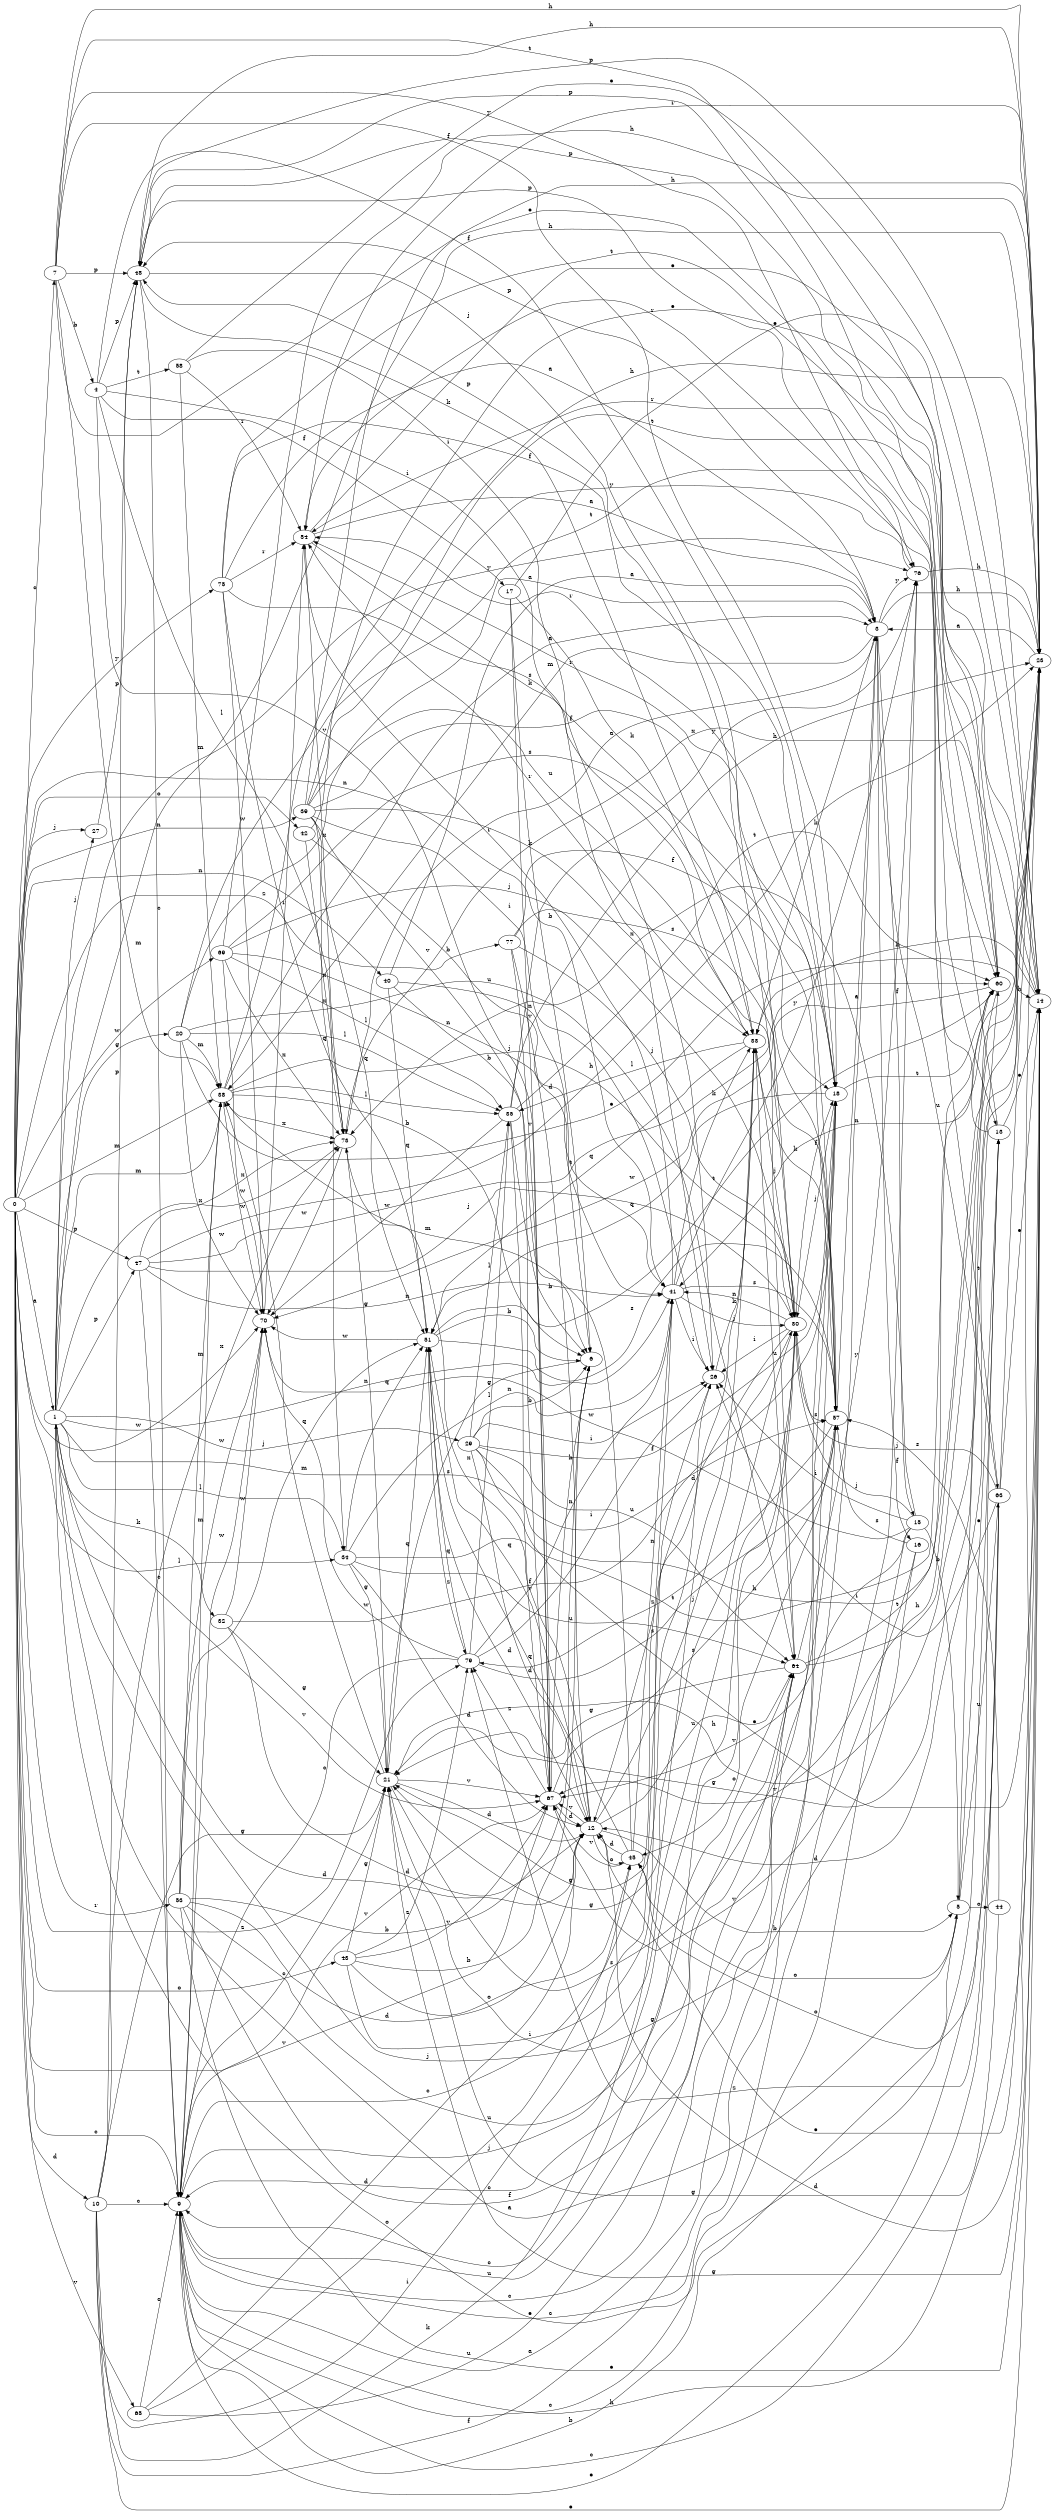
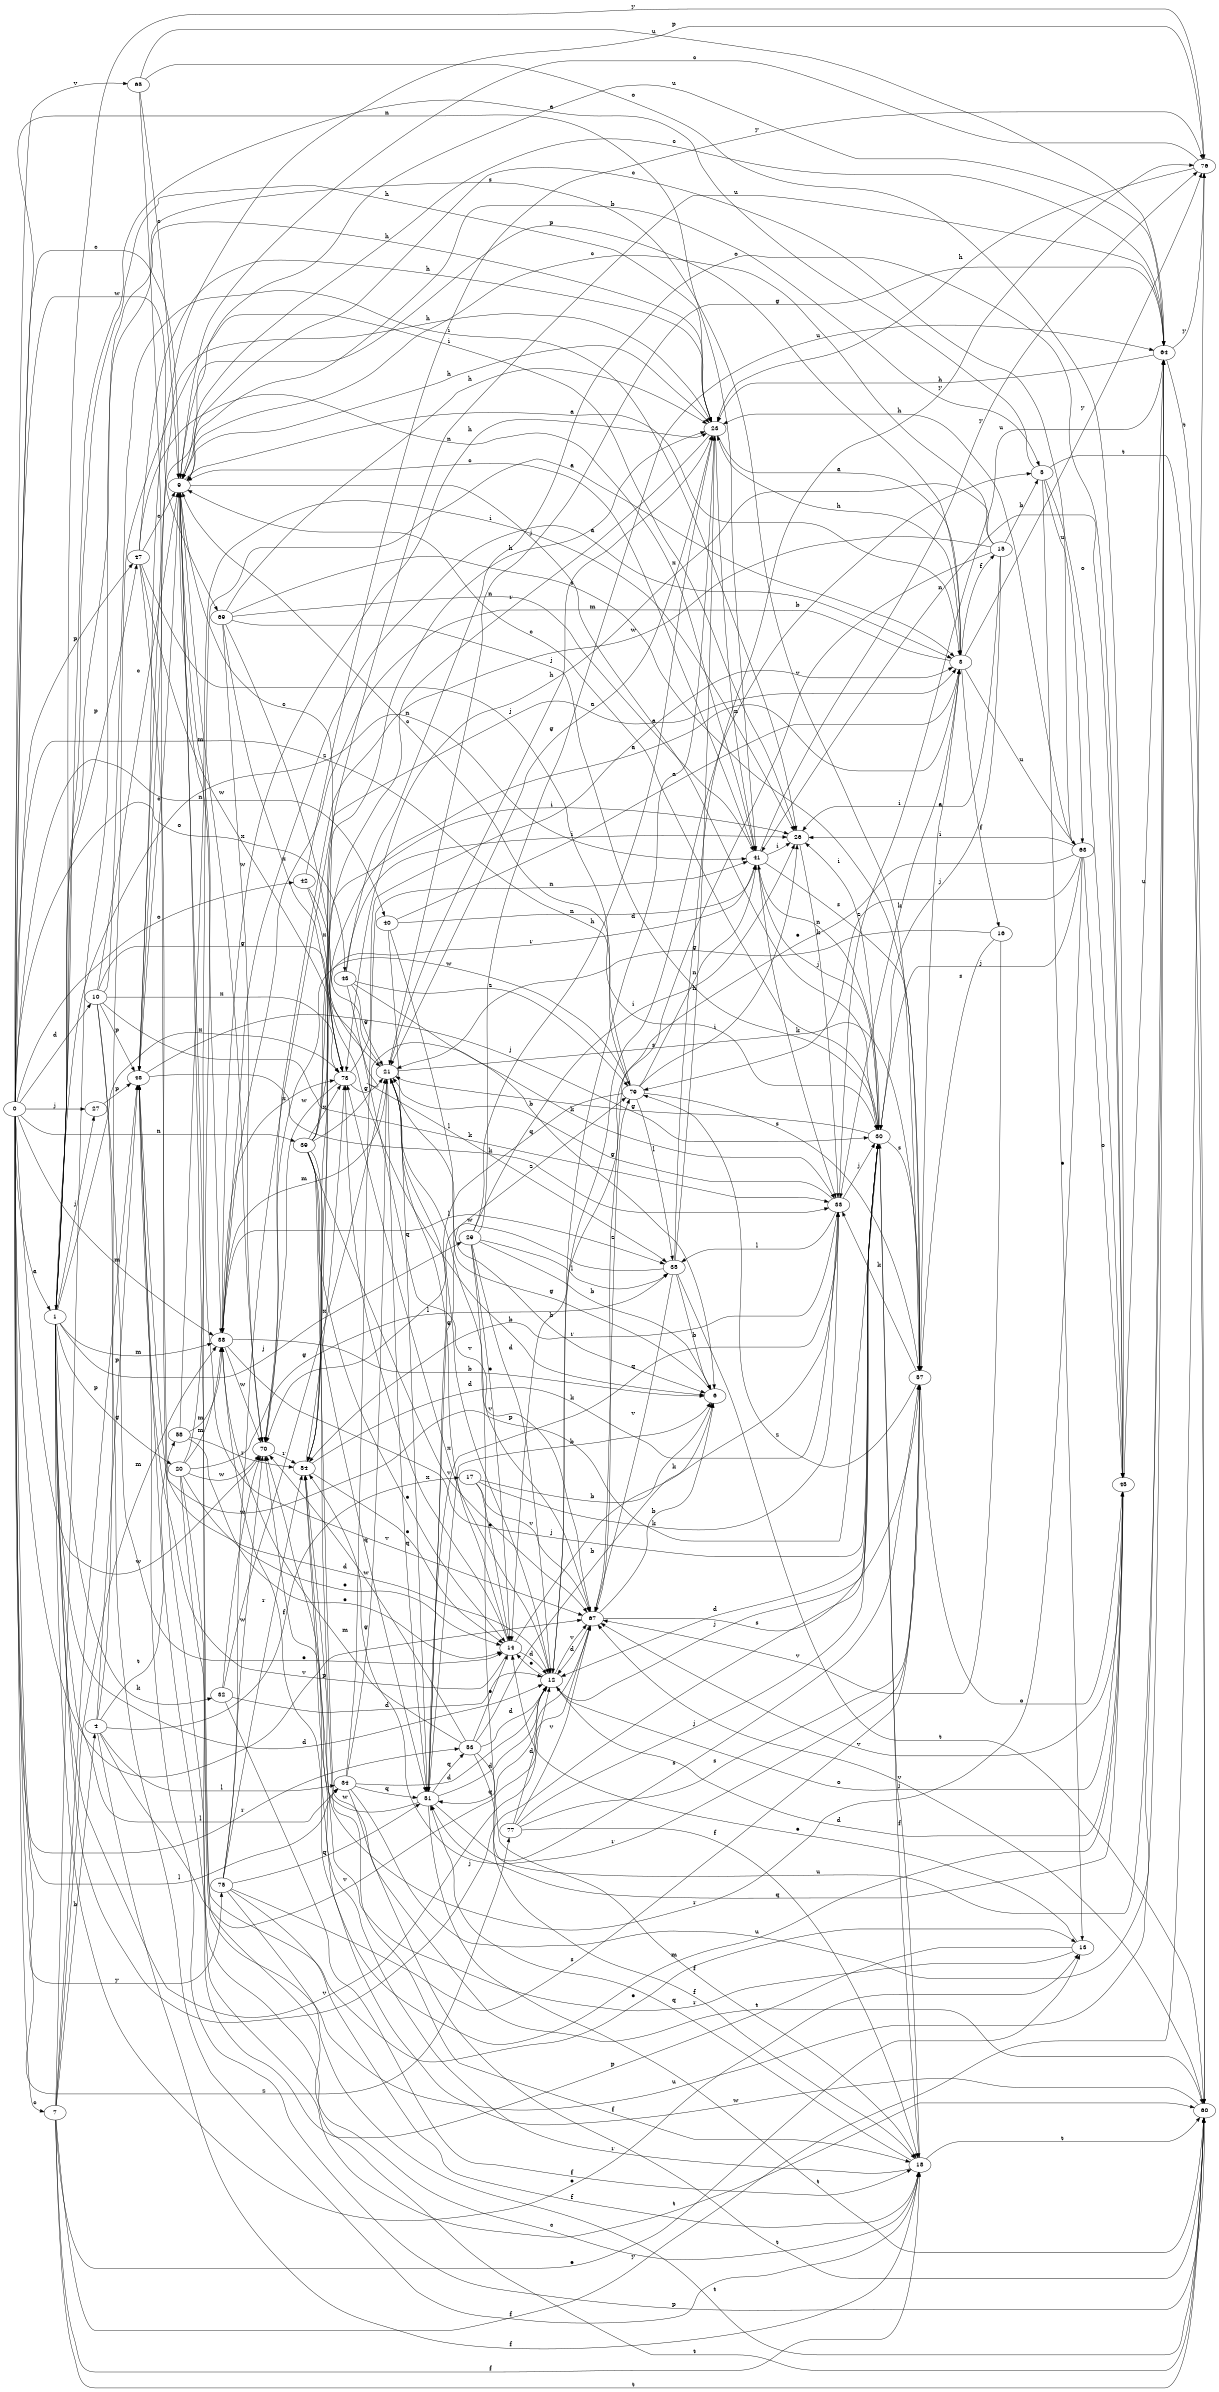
edge "53" -> "51": reversed
edge "12" -> "64": now "45" -> "64"
node "44": removed
